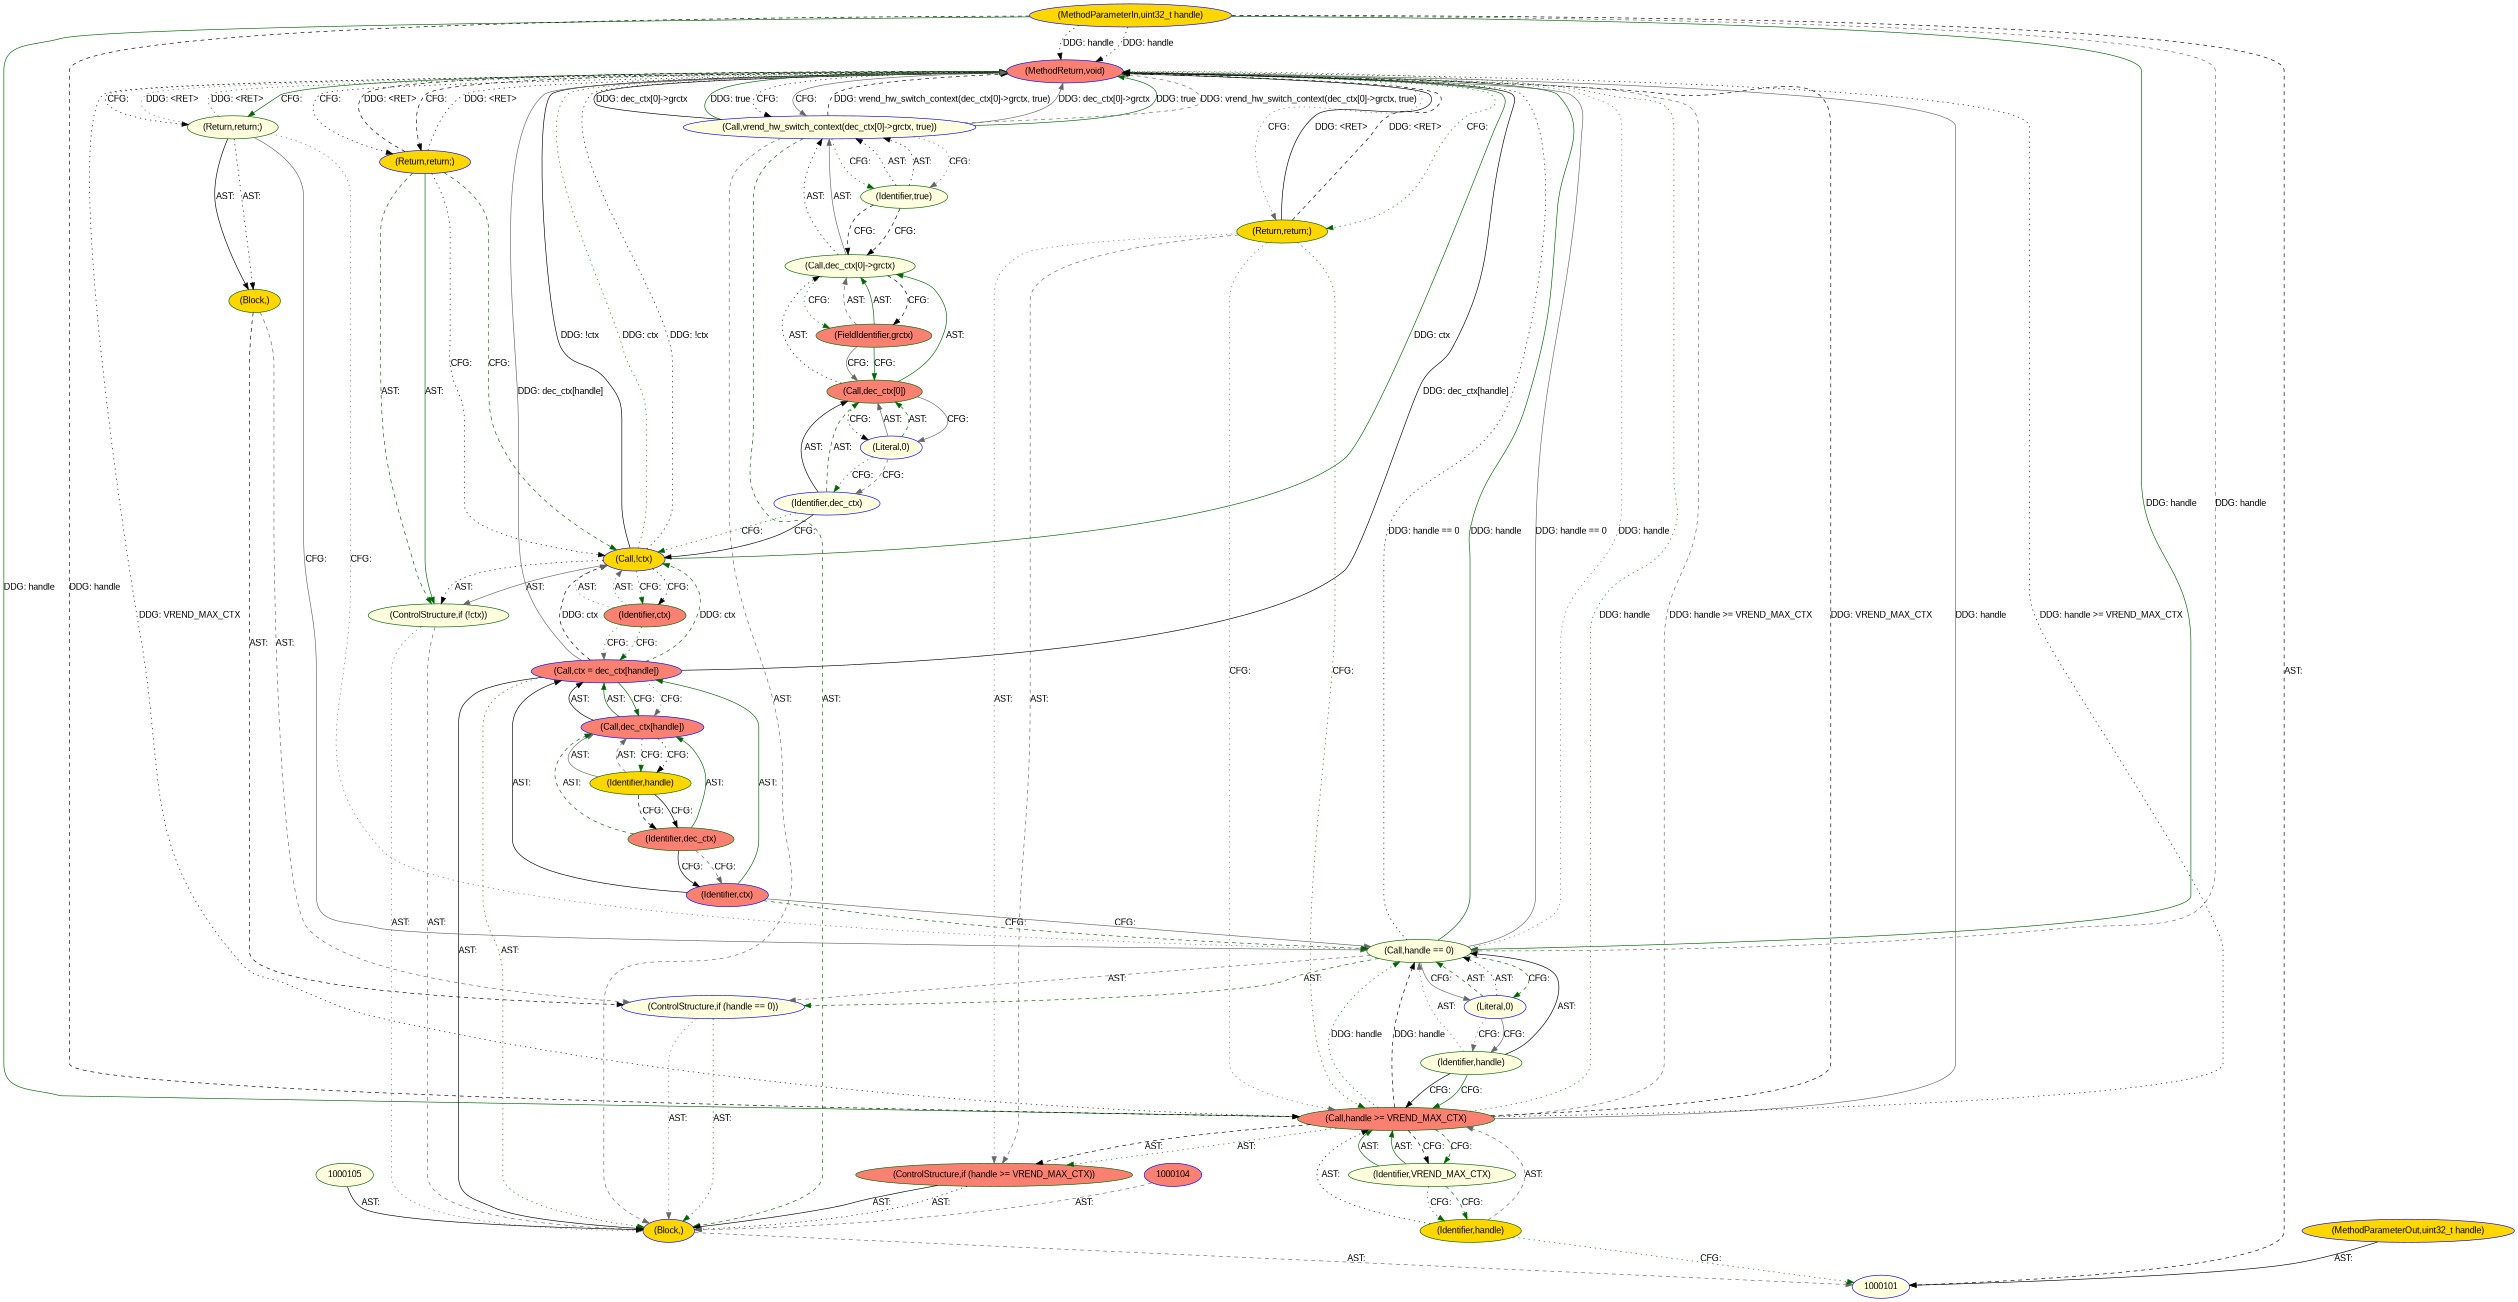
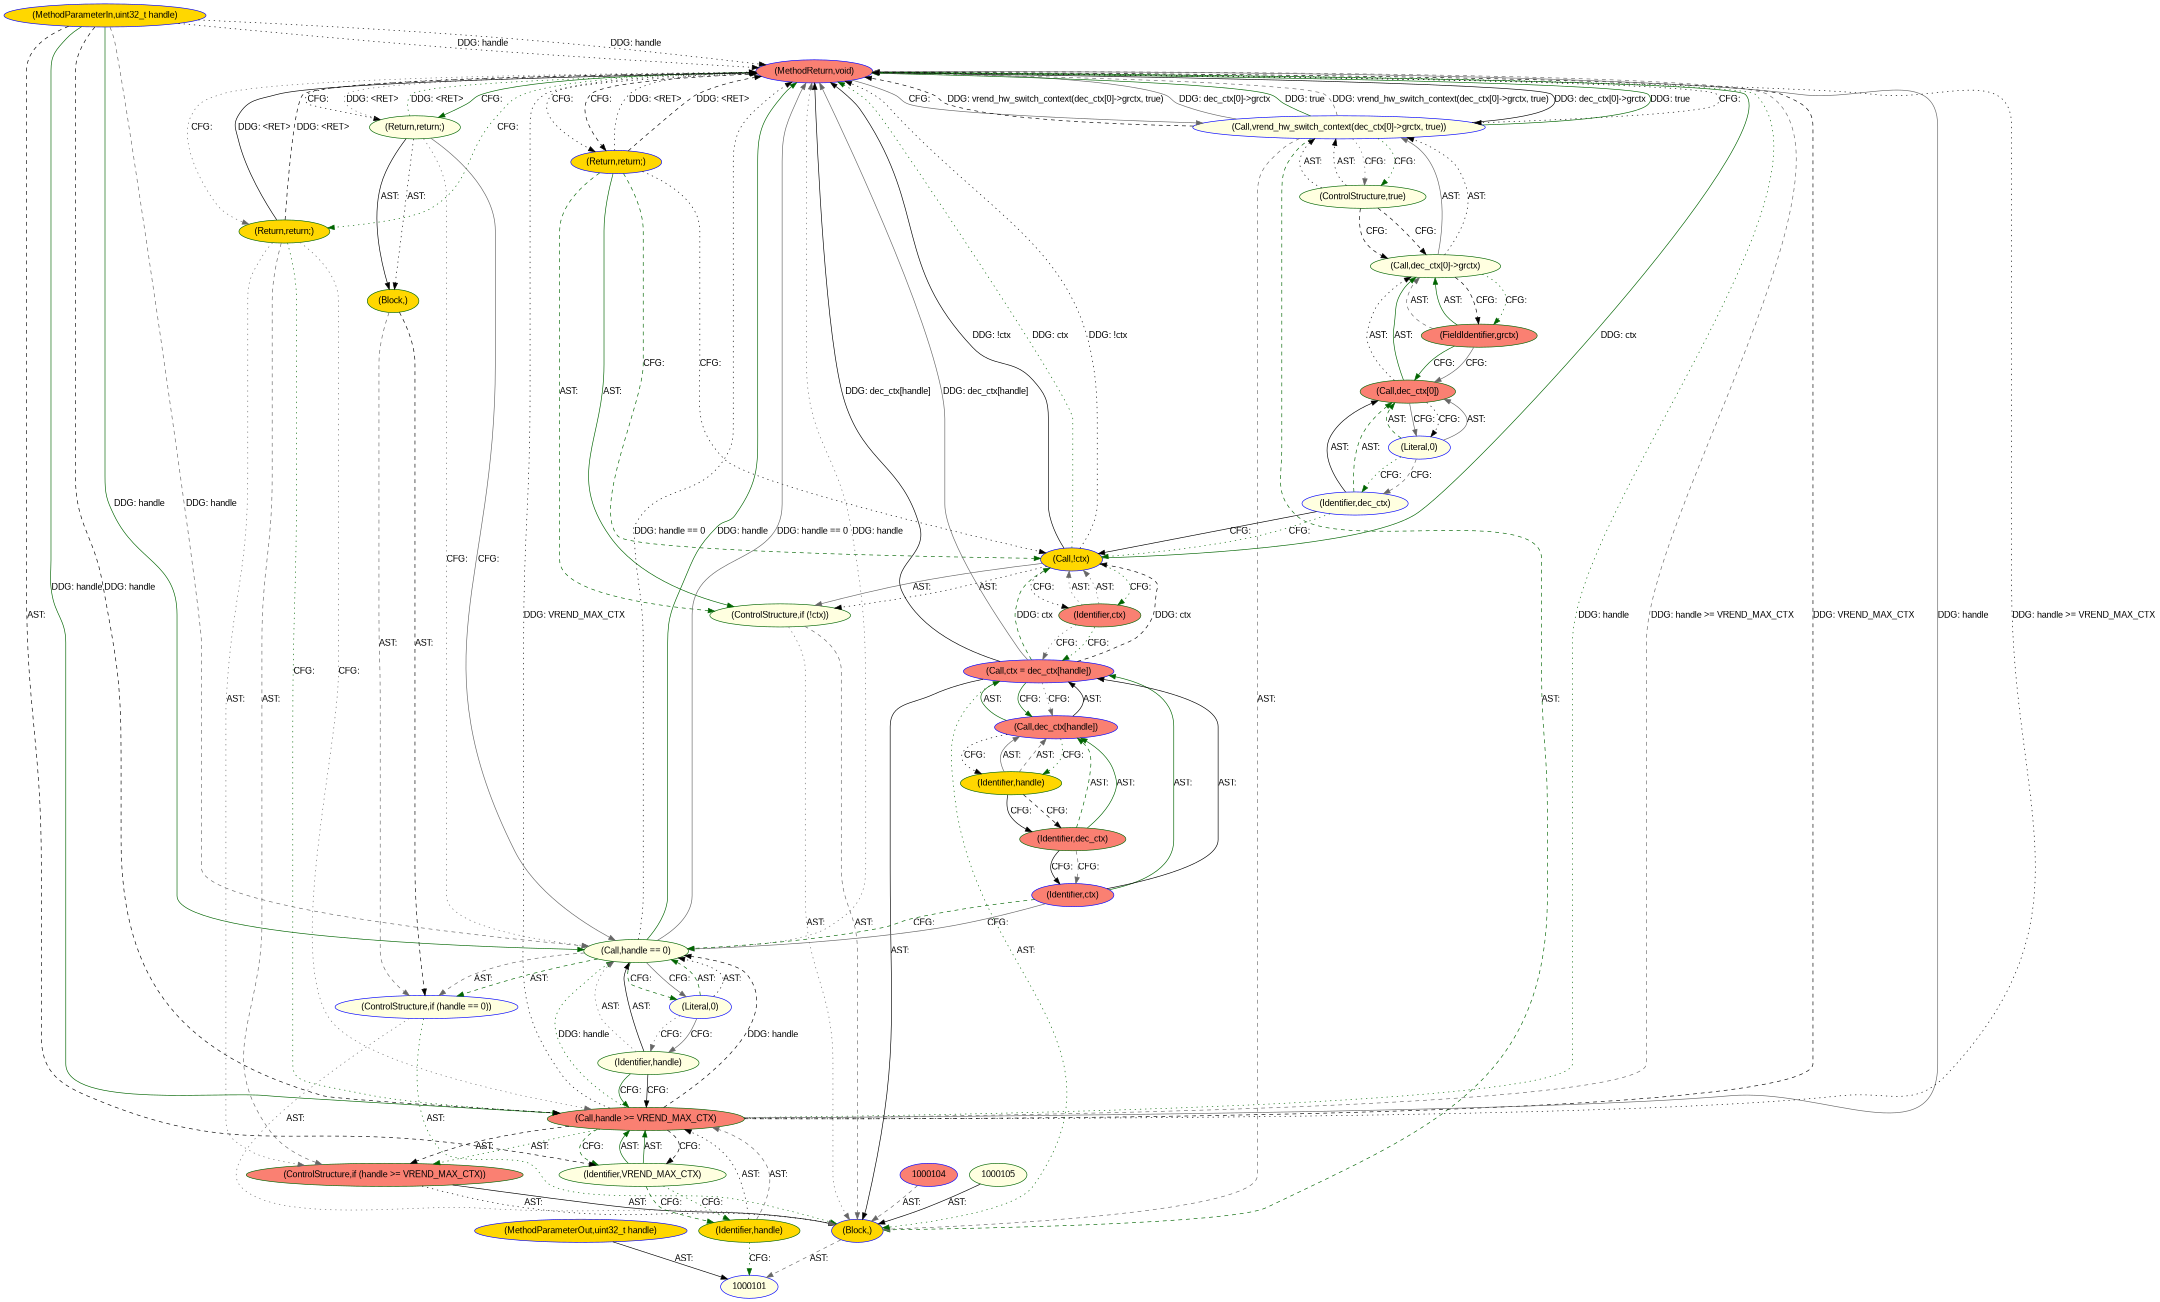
node "(Identifier,true)": label "(Identifier,true)" -> "(ControlStructure,true)"
edge "(MethodParameterIn,uint32_t handle)" -> "1000101": now "(MethodParameterIn,uint32_t handle)" -> "(Identifier,VREND_MAX_CTX)"
